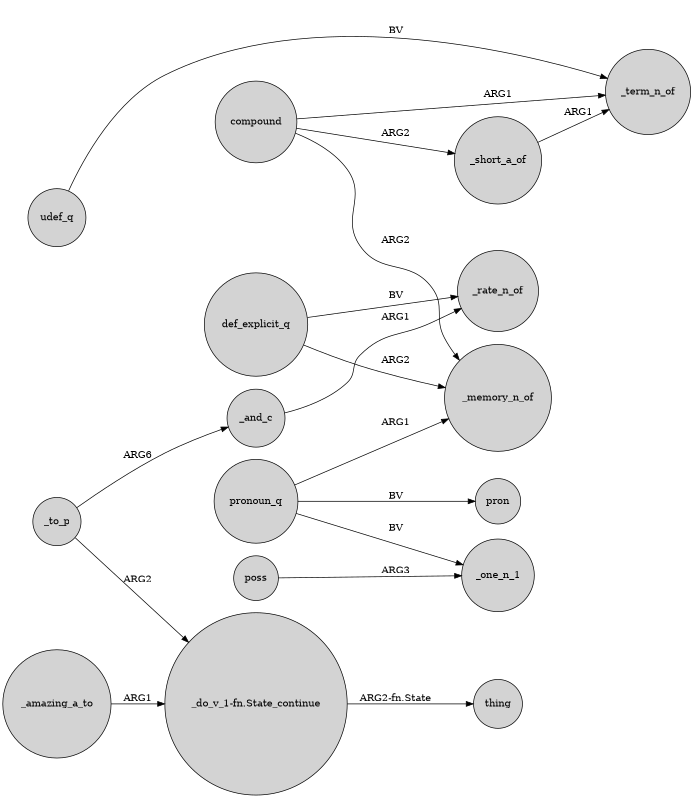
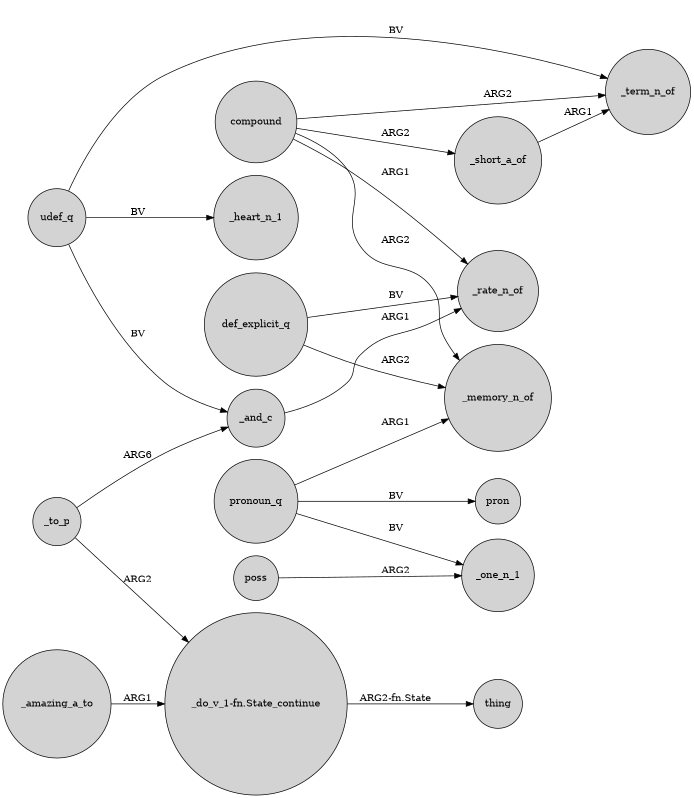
edge "compound" -> "_term_n_of": label "ARG1" -> "ARG2"
edge "compound" -> "_rate_n_of": added, label "ARG1"
node "_heart_n_1": added
edge "udef_q" -> "_and_c": added, label "BV"
edge "poss" -> "_one_n_1": label "ARG3" -> "ARG2"
